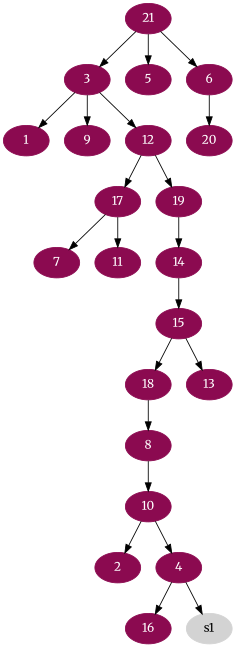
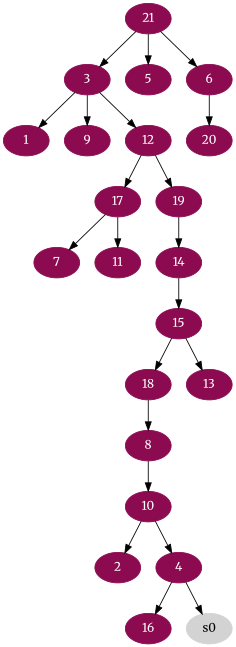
node "s1": label "s1" -> "s0"
